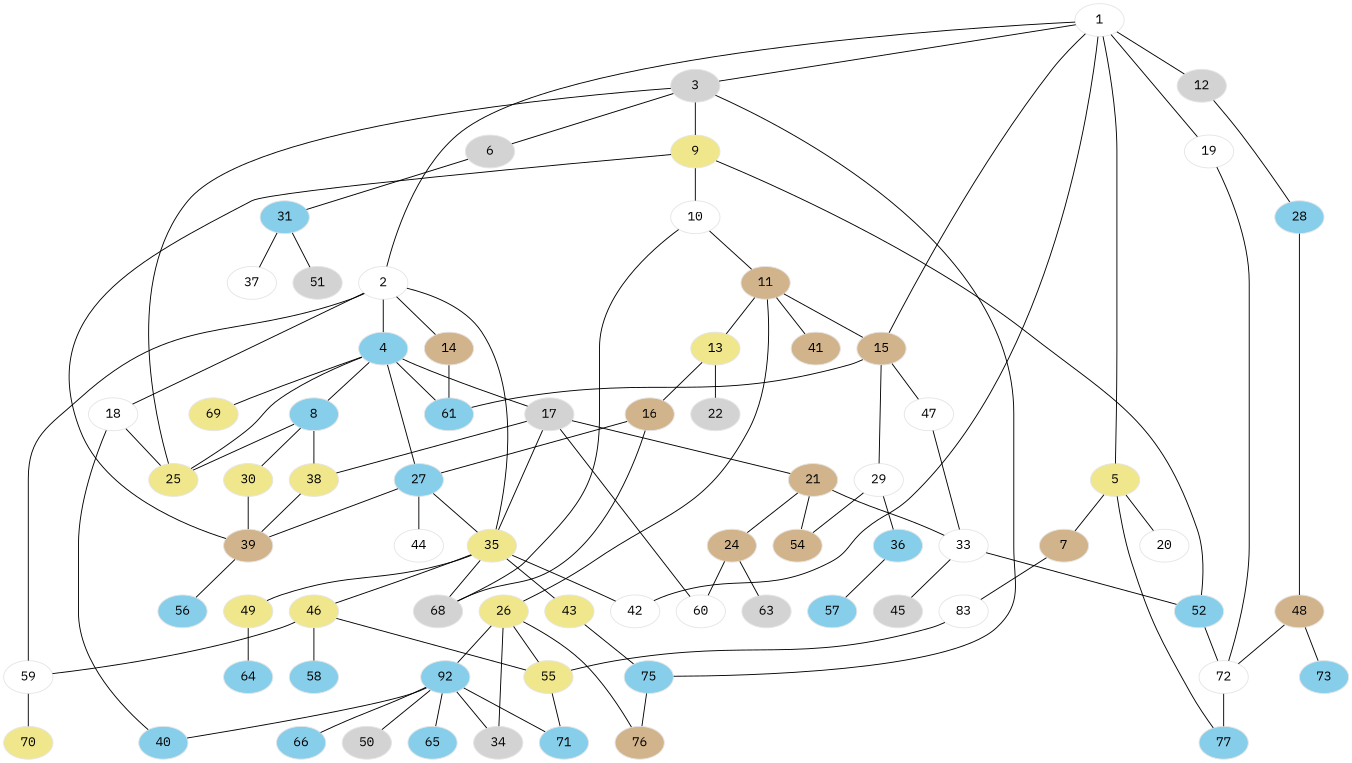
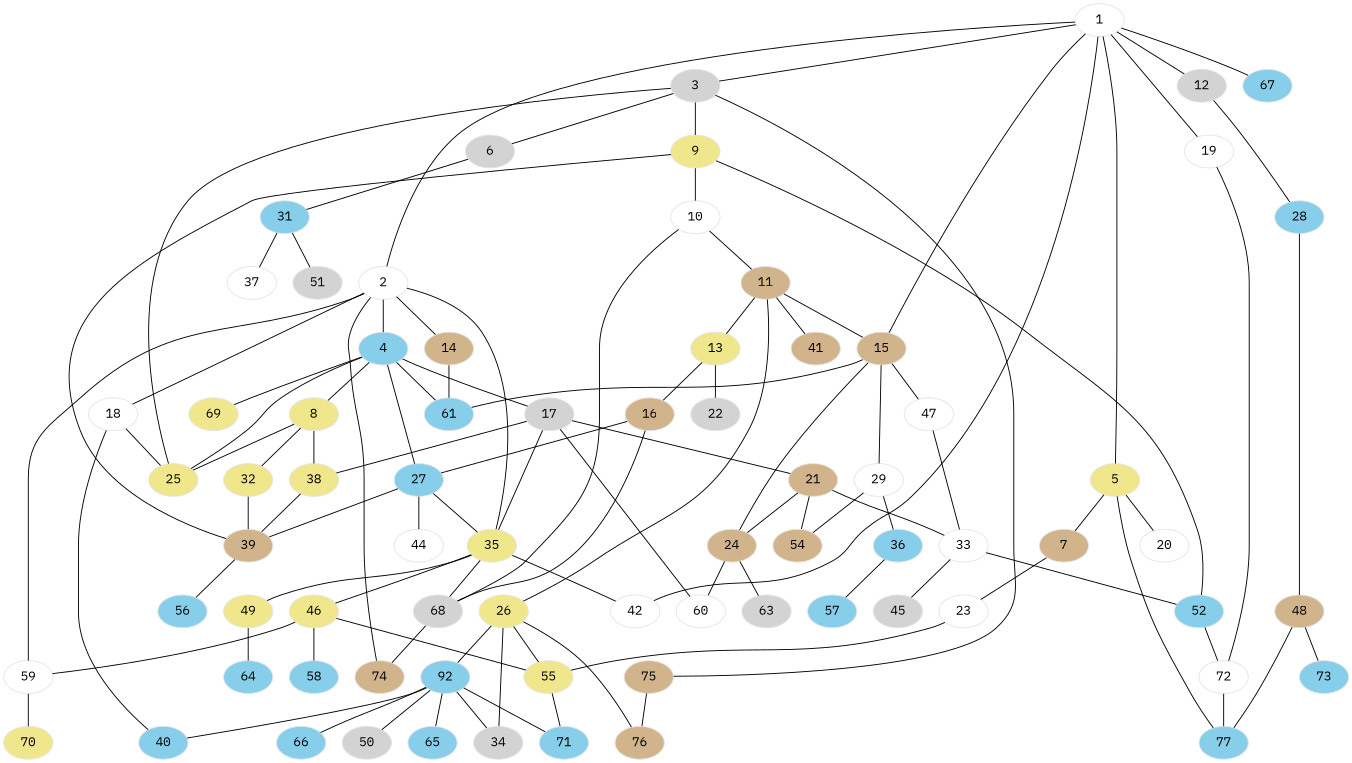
node "67": added
node "8": fillcolor skyblue -> khaki
edge "15" -- "24": added
node "30": label "30" -> "32"
node "43": removed
node "83": label "83" -> "23"
edge "48" -- "72": now "48" -- "77"
node "74": added
node "75": fillcolor skyblue -> tan
